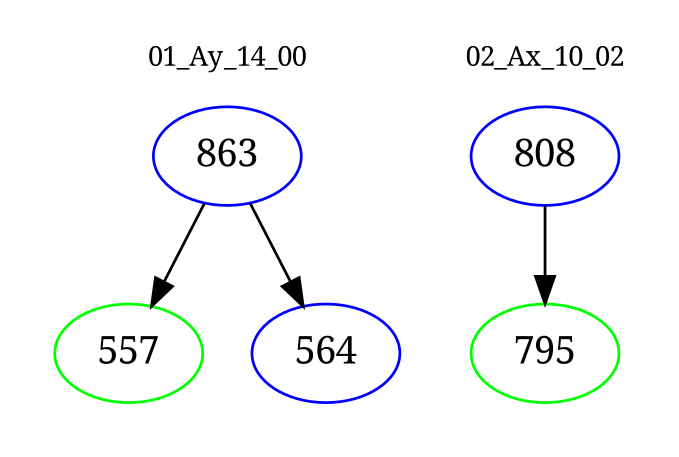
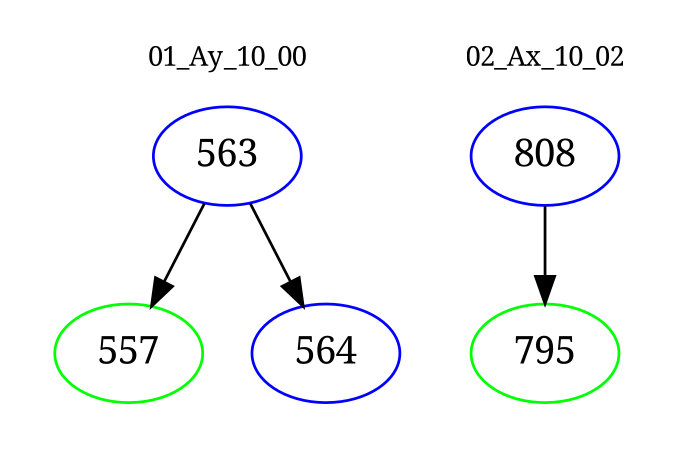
cluster "01_Ay_14_00": label "01_Ay_14_00" -> "01_Ay_10_00"
node "863": label "863" -> "563"
